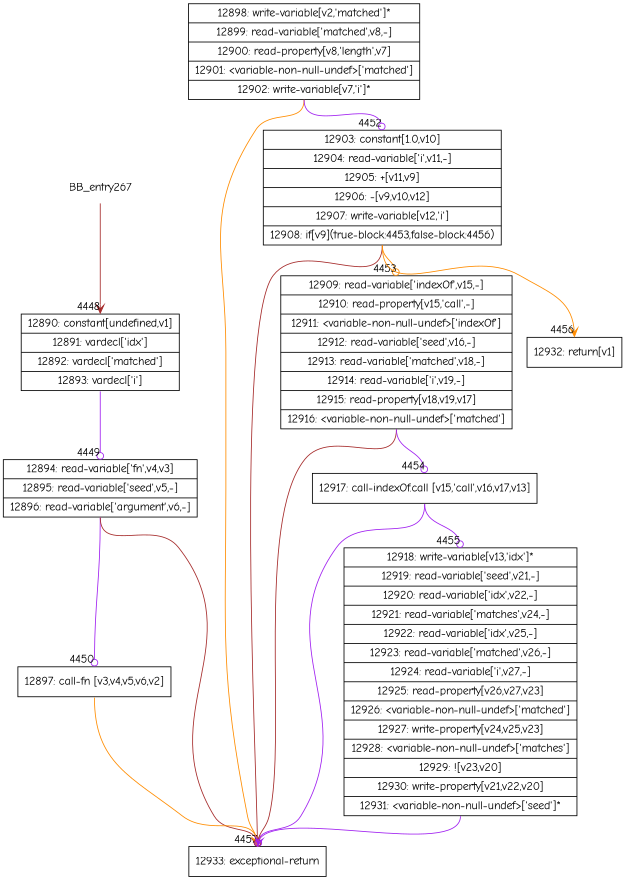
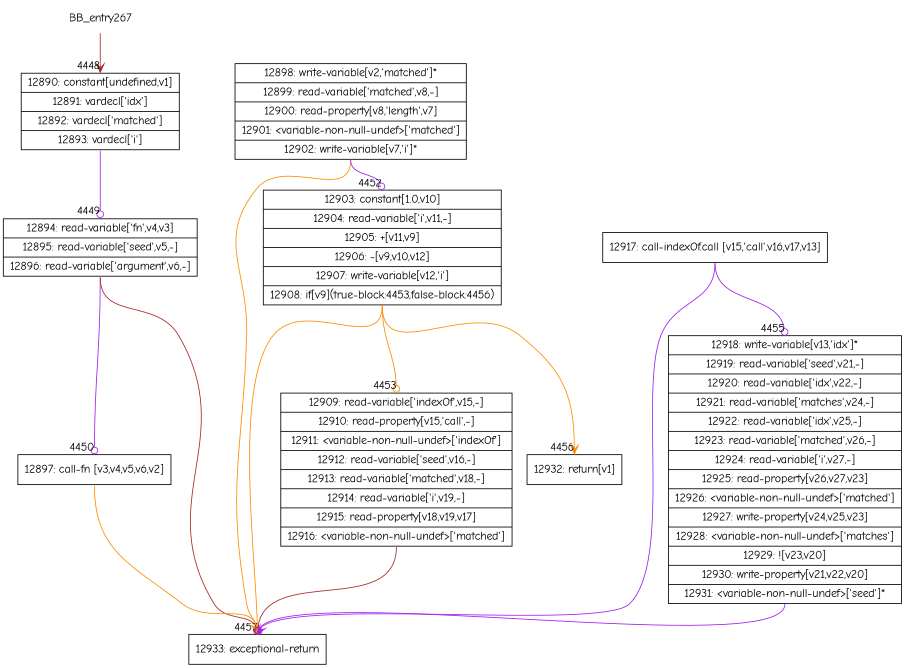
edge "12909: read-variable['indexOf',v15,-]" -> "12917: call-indexOf.call [v15,'call',v16,v17,v13]": removed
edge "12903: constant[1.0,v10]" -> "12933: exceptional-return": color brown -> darkorange
edge "12894: read-variable['fn',v4,v3]" -> "12933: exceptional-return": arrowhead vee -> odot
